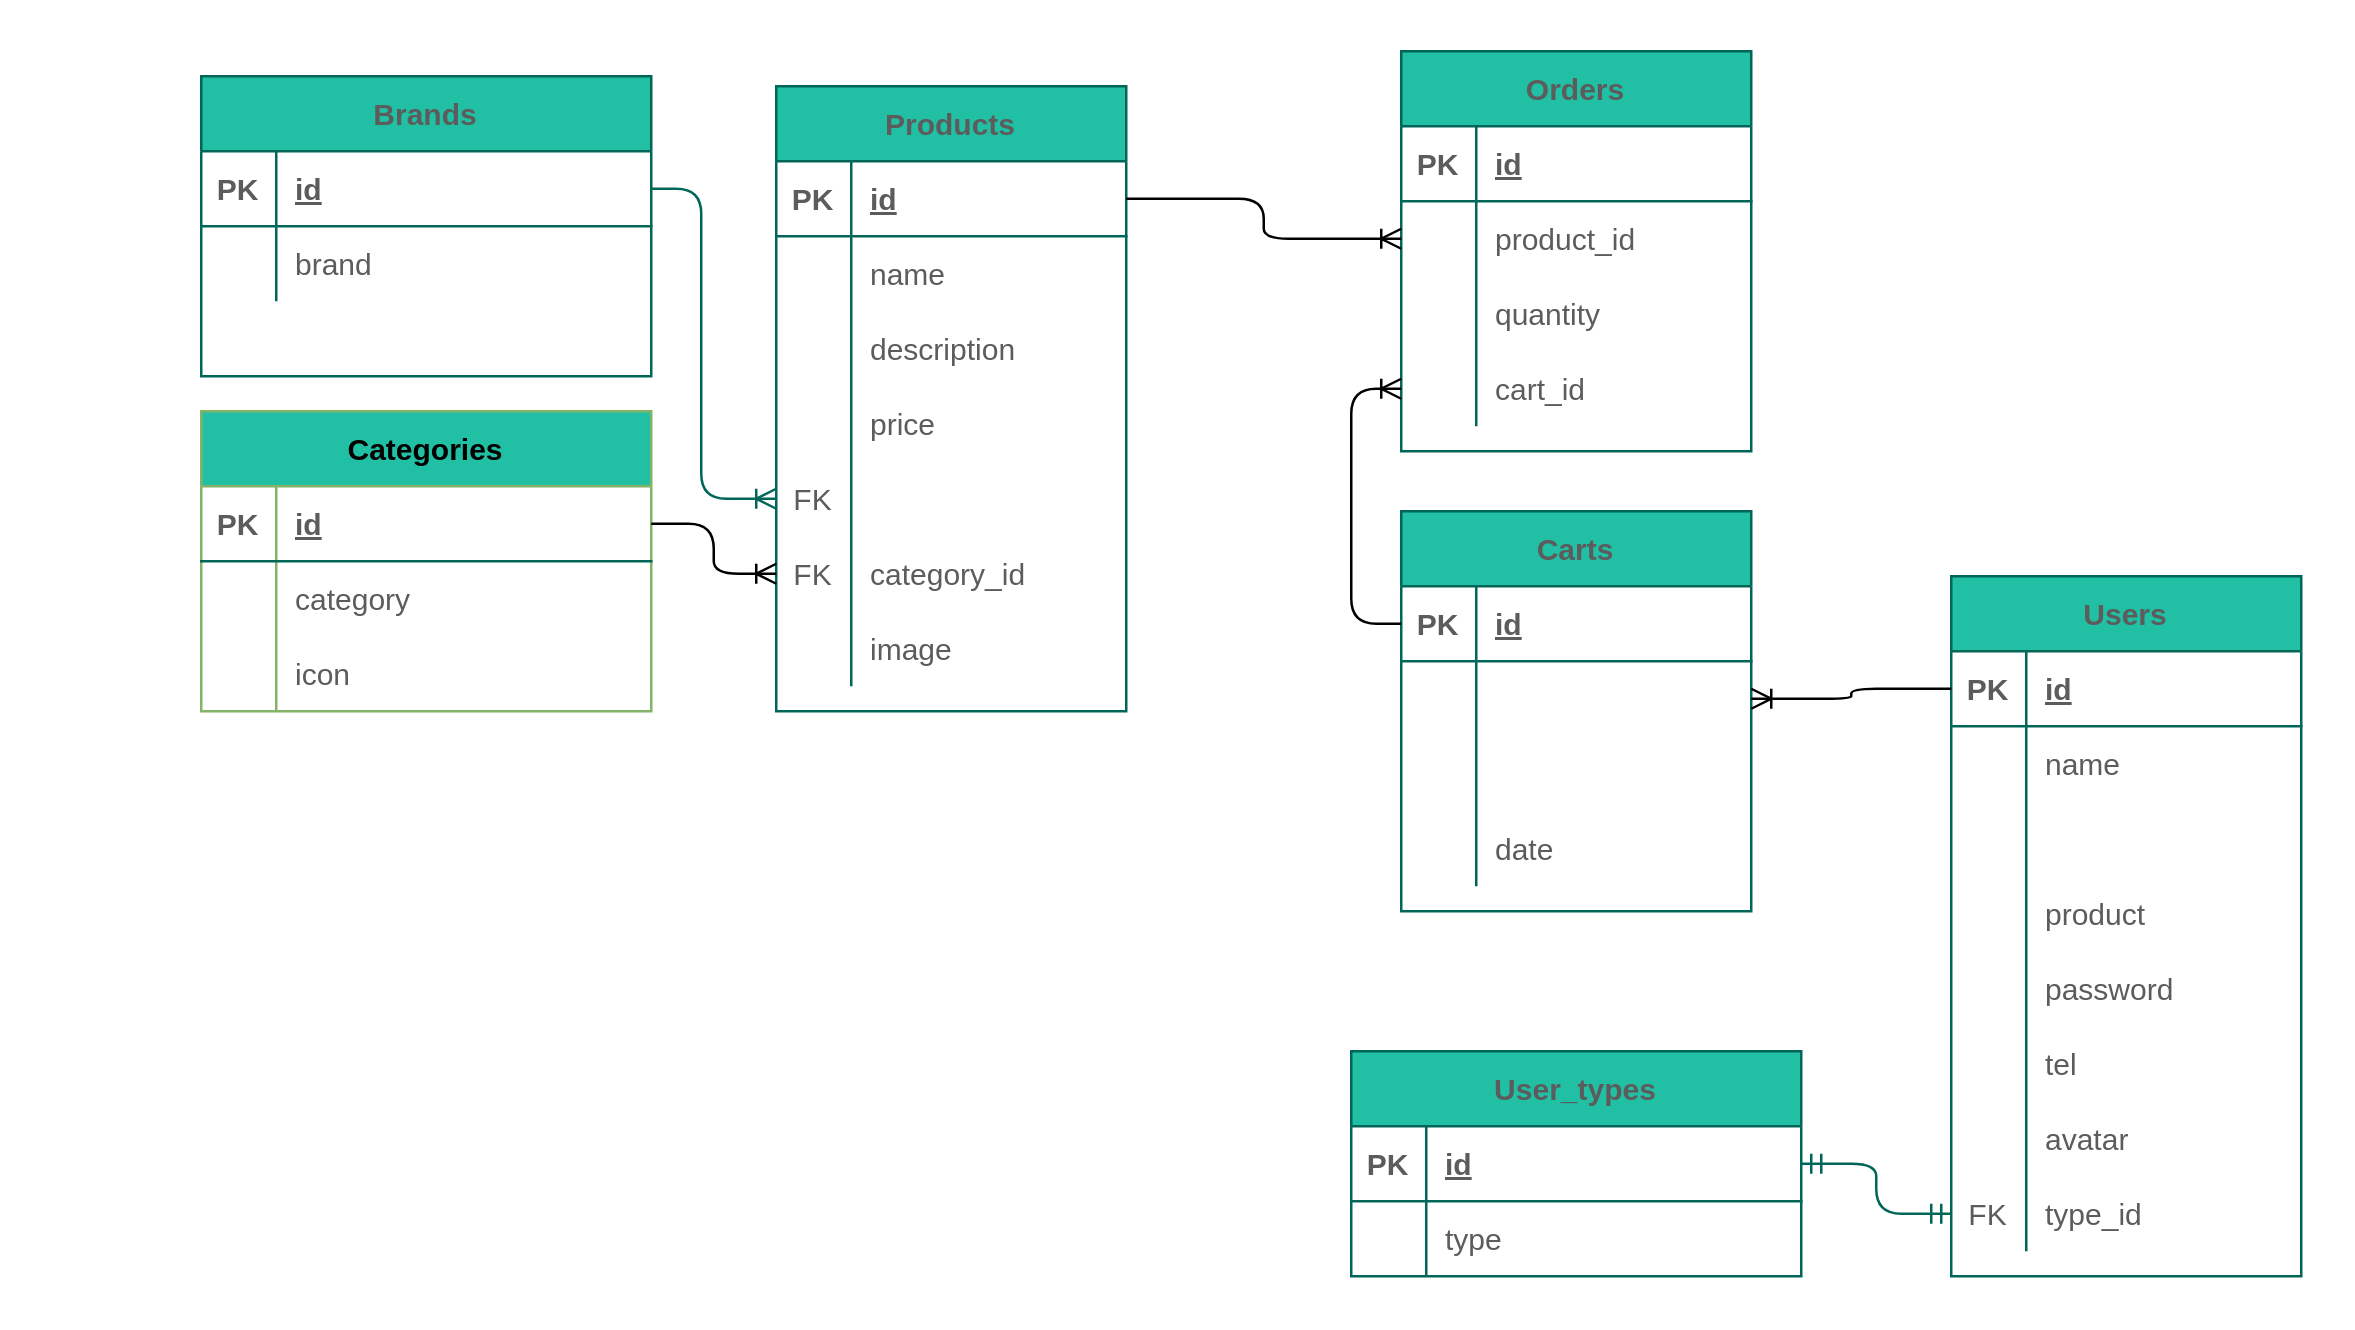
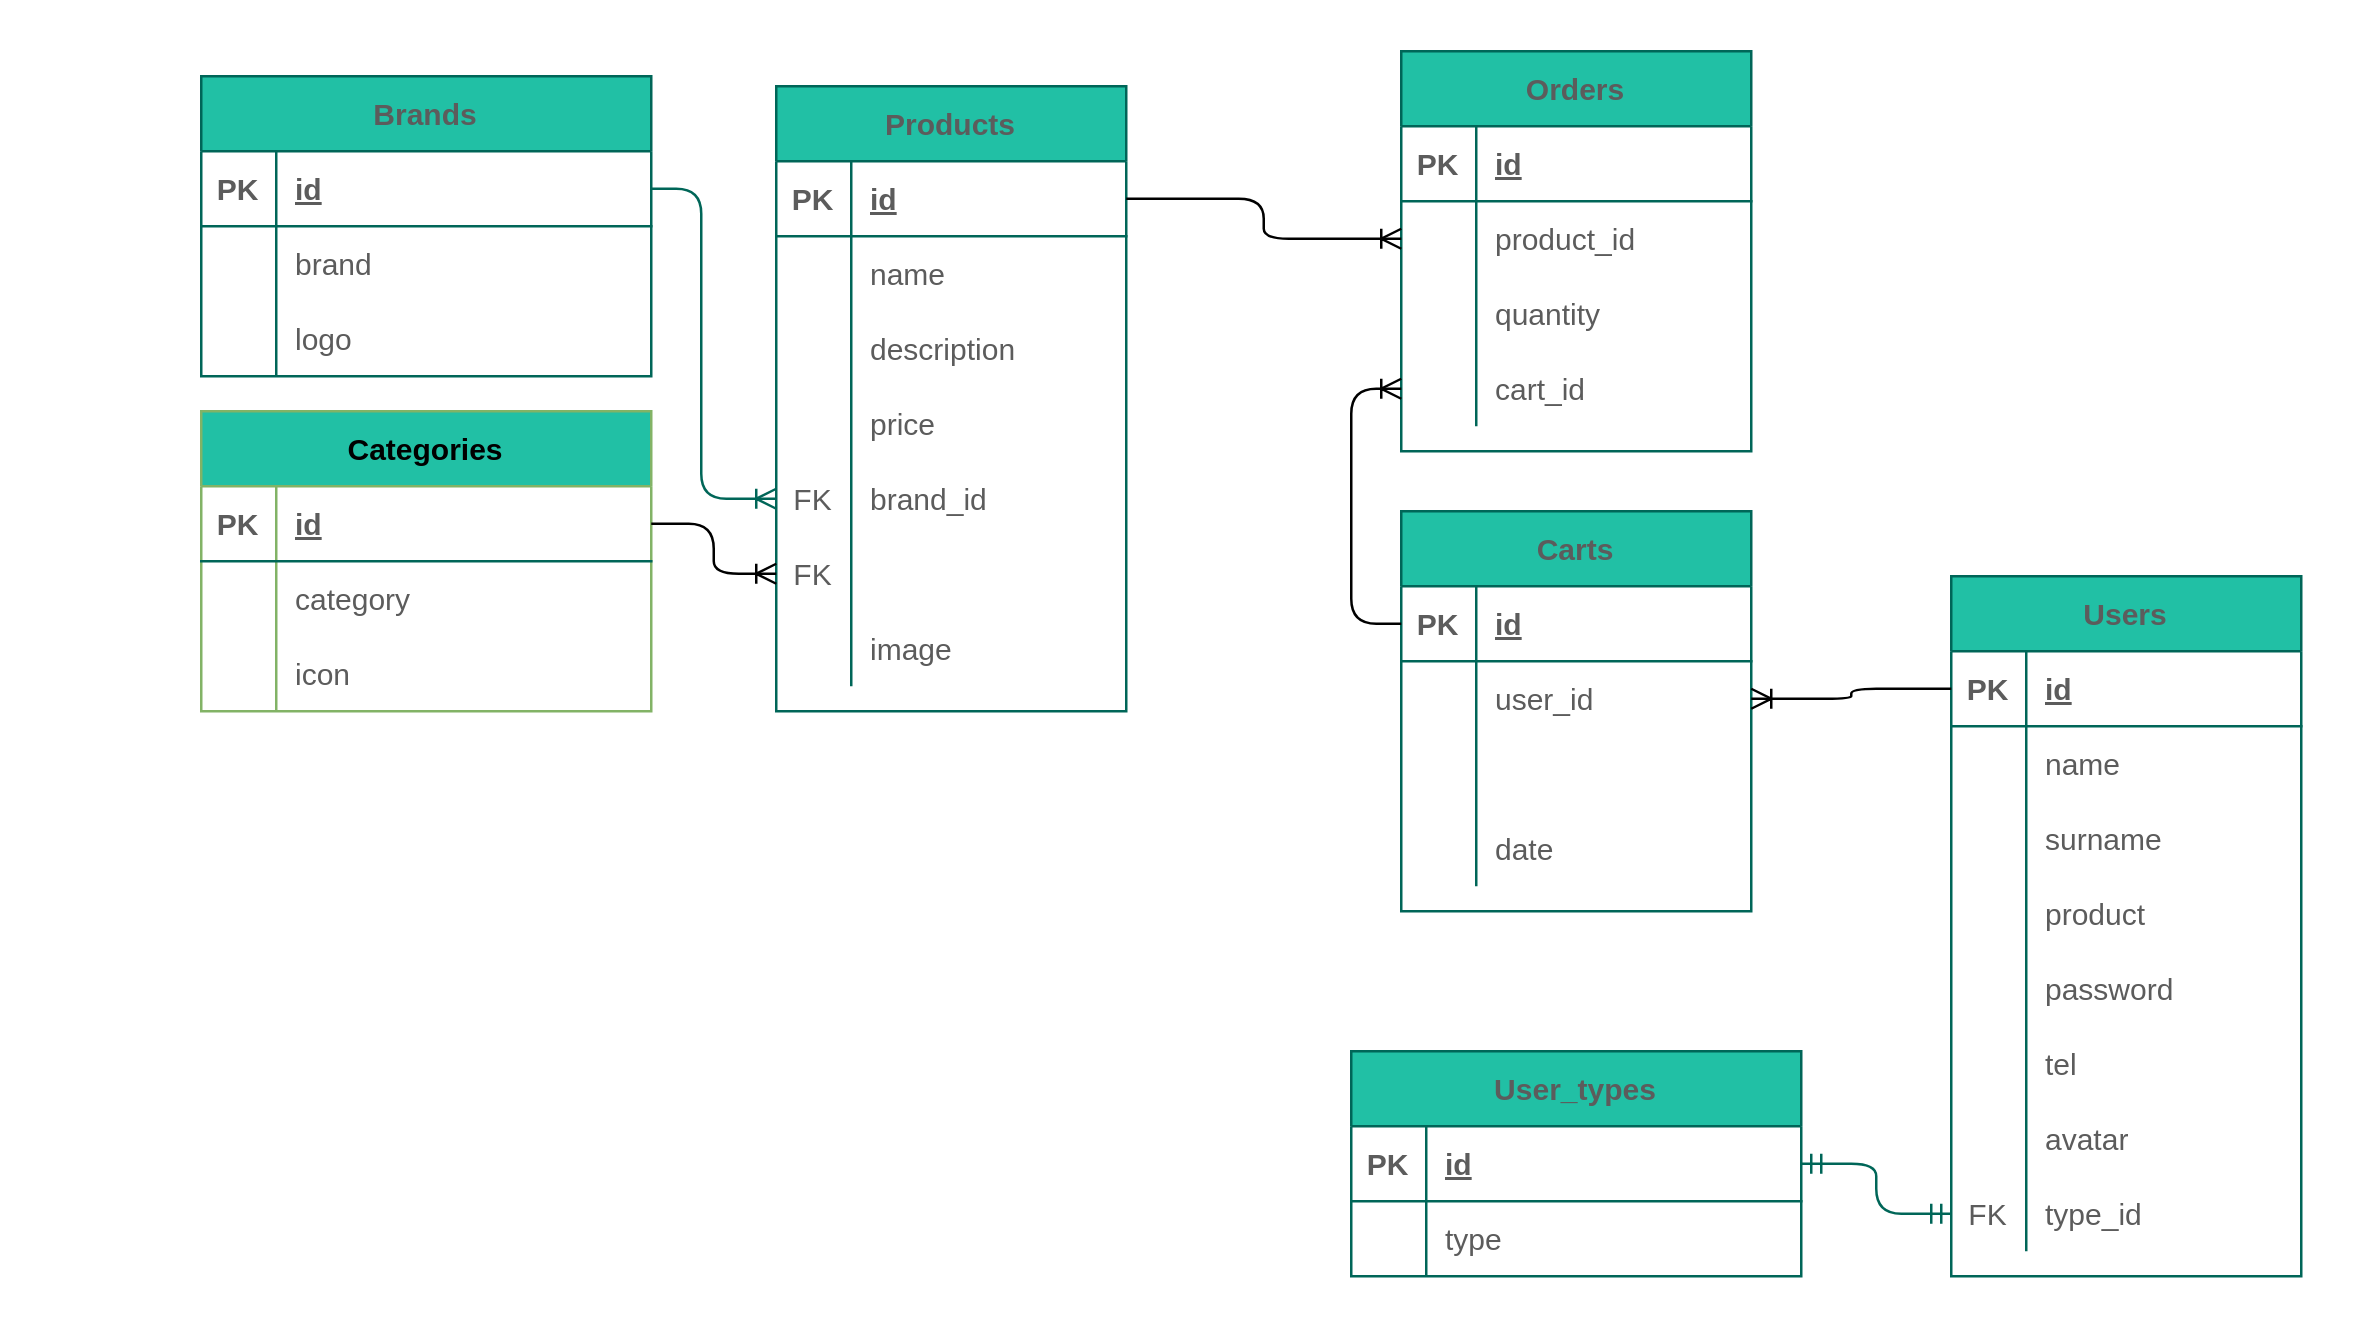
node "logo": added
node "brand_id": added
node "category_id": removed
node "user_id": added
node "surname": added
